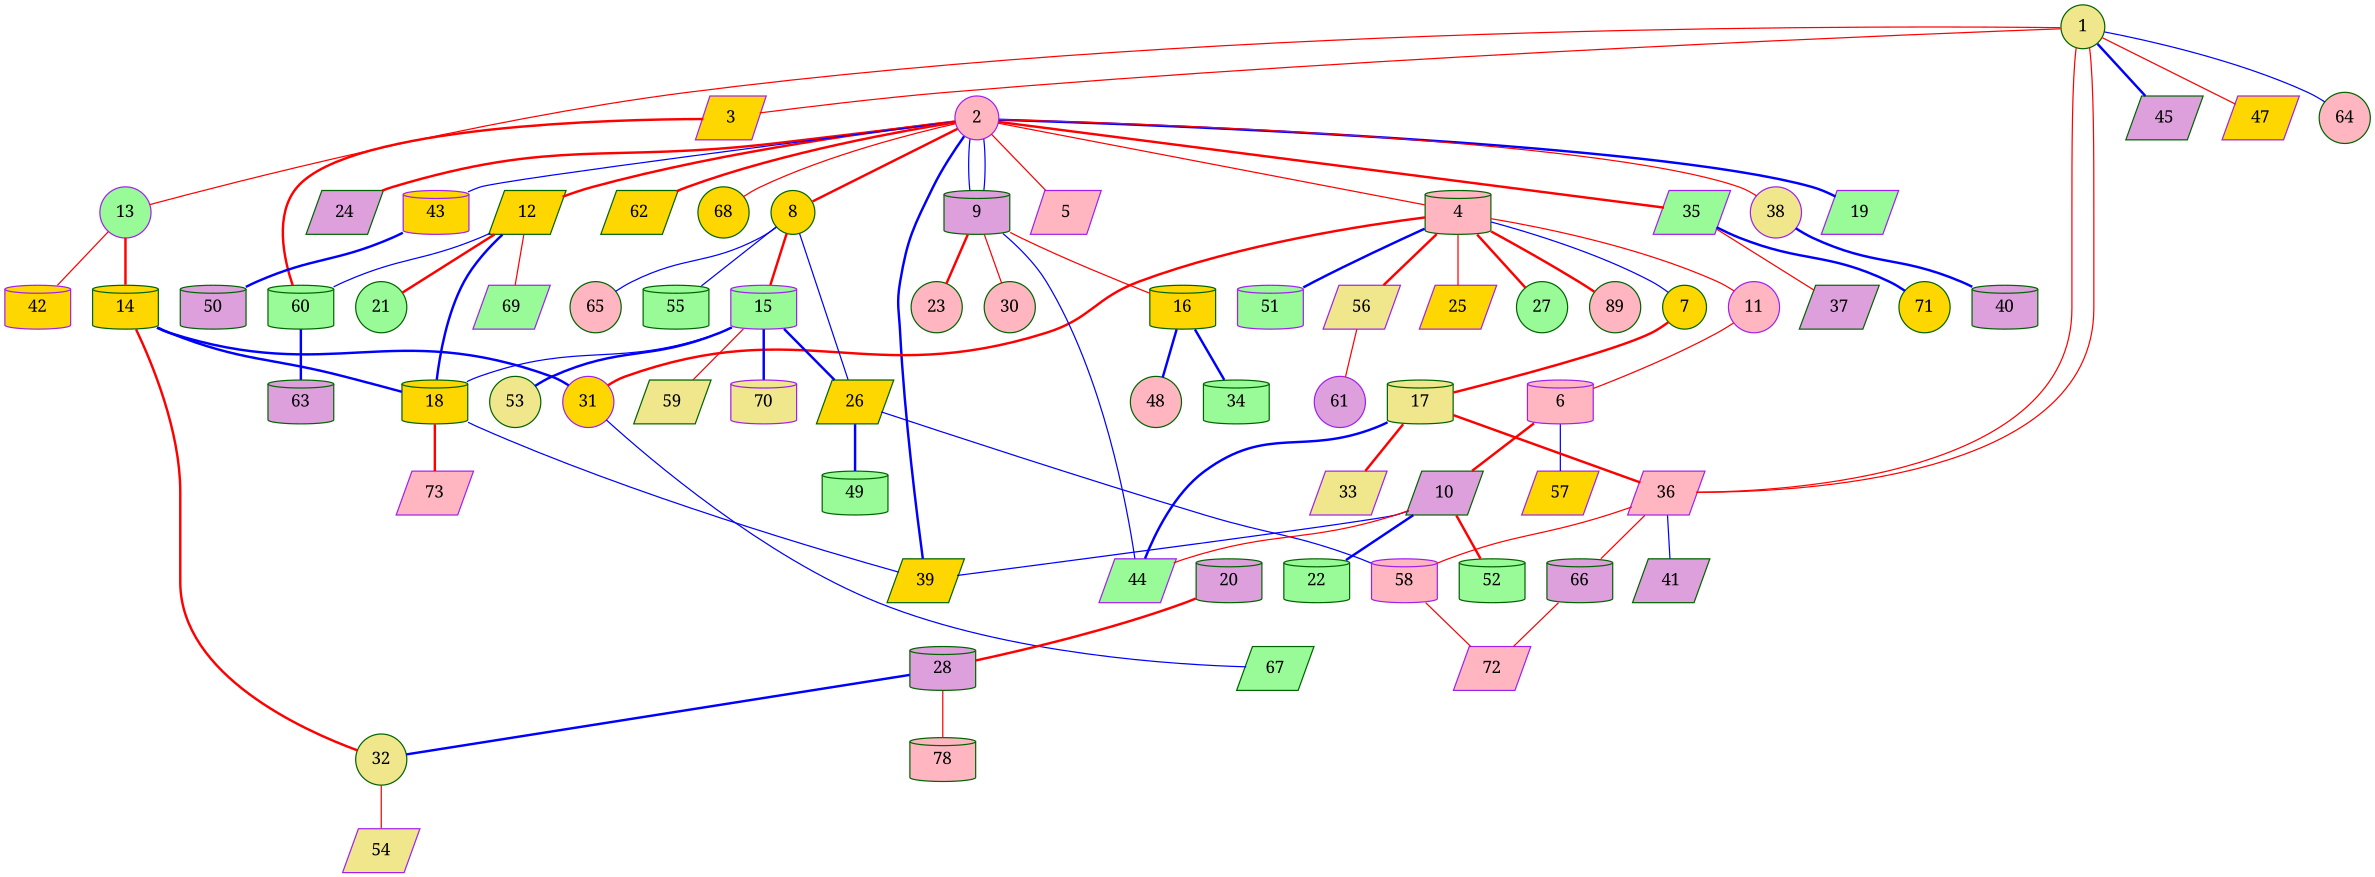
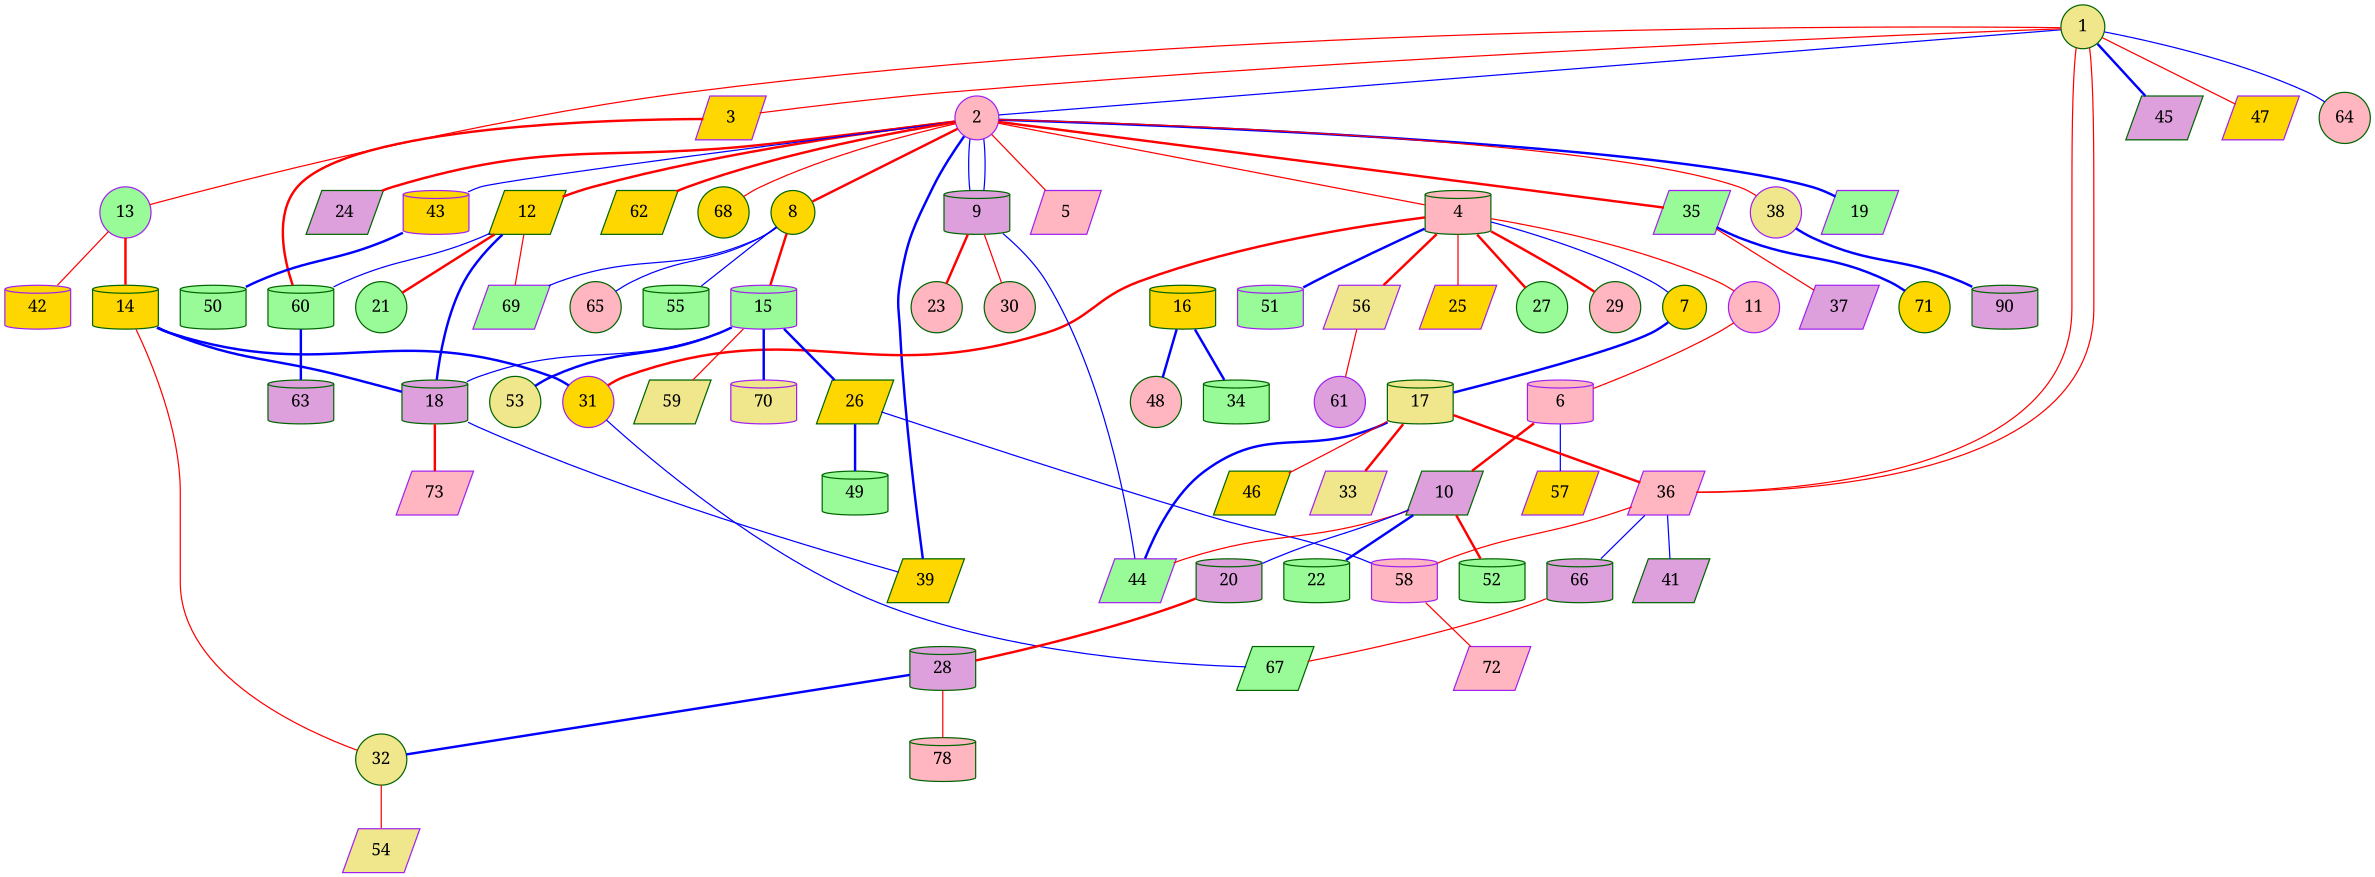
edge "1" -- "2": added
edge "9" -- "16": removed
node "50": fillcolor plum -> palegreen
edge "8" -- "26": now "8" -- "69"
node "89": label "89" -> "29"
node "37": color darkgreen -> purple
node "40": label "40" -> "90"
edge "7" -- "17": color red -> blue
node "18": fillcolor gold -> plum
node "46": added
edge "36" -- "66": color red -> blue
edge "10" -- "39": now "10" -- "20"
edge "14" -- "32": style bold -> solid
edge "66" -- "72": now "66" -- "67"
